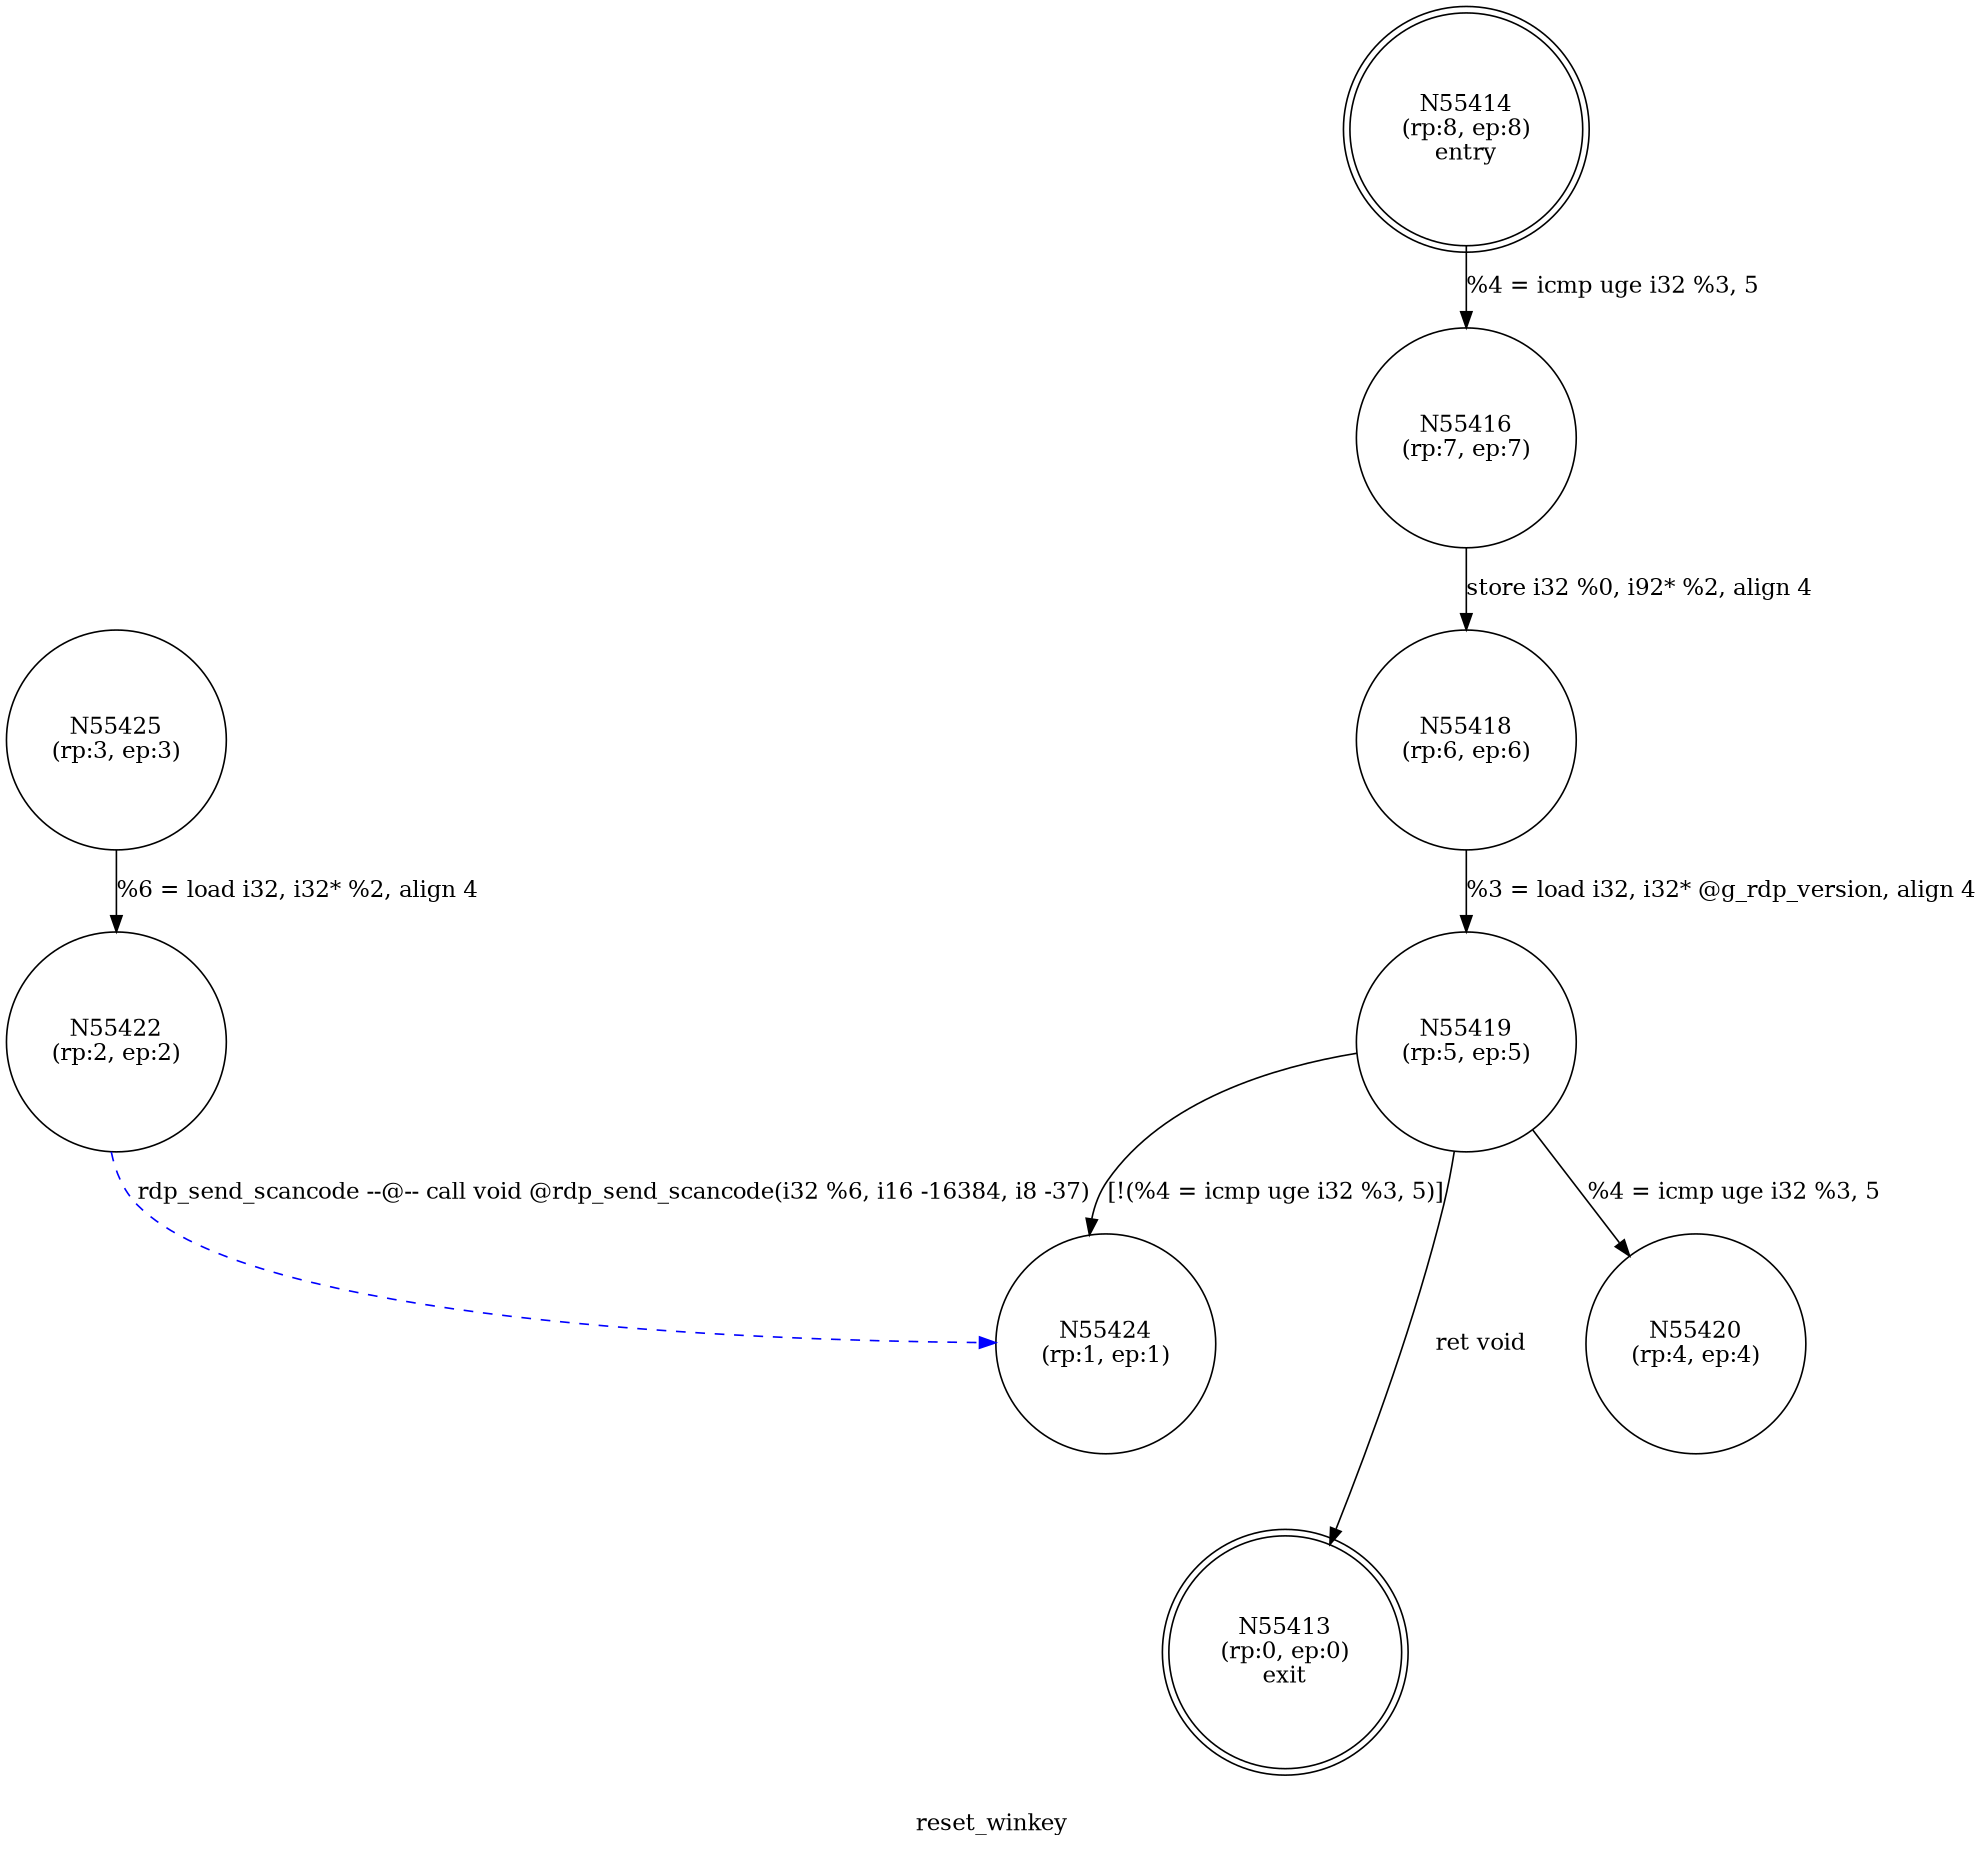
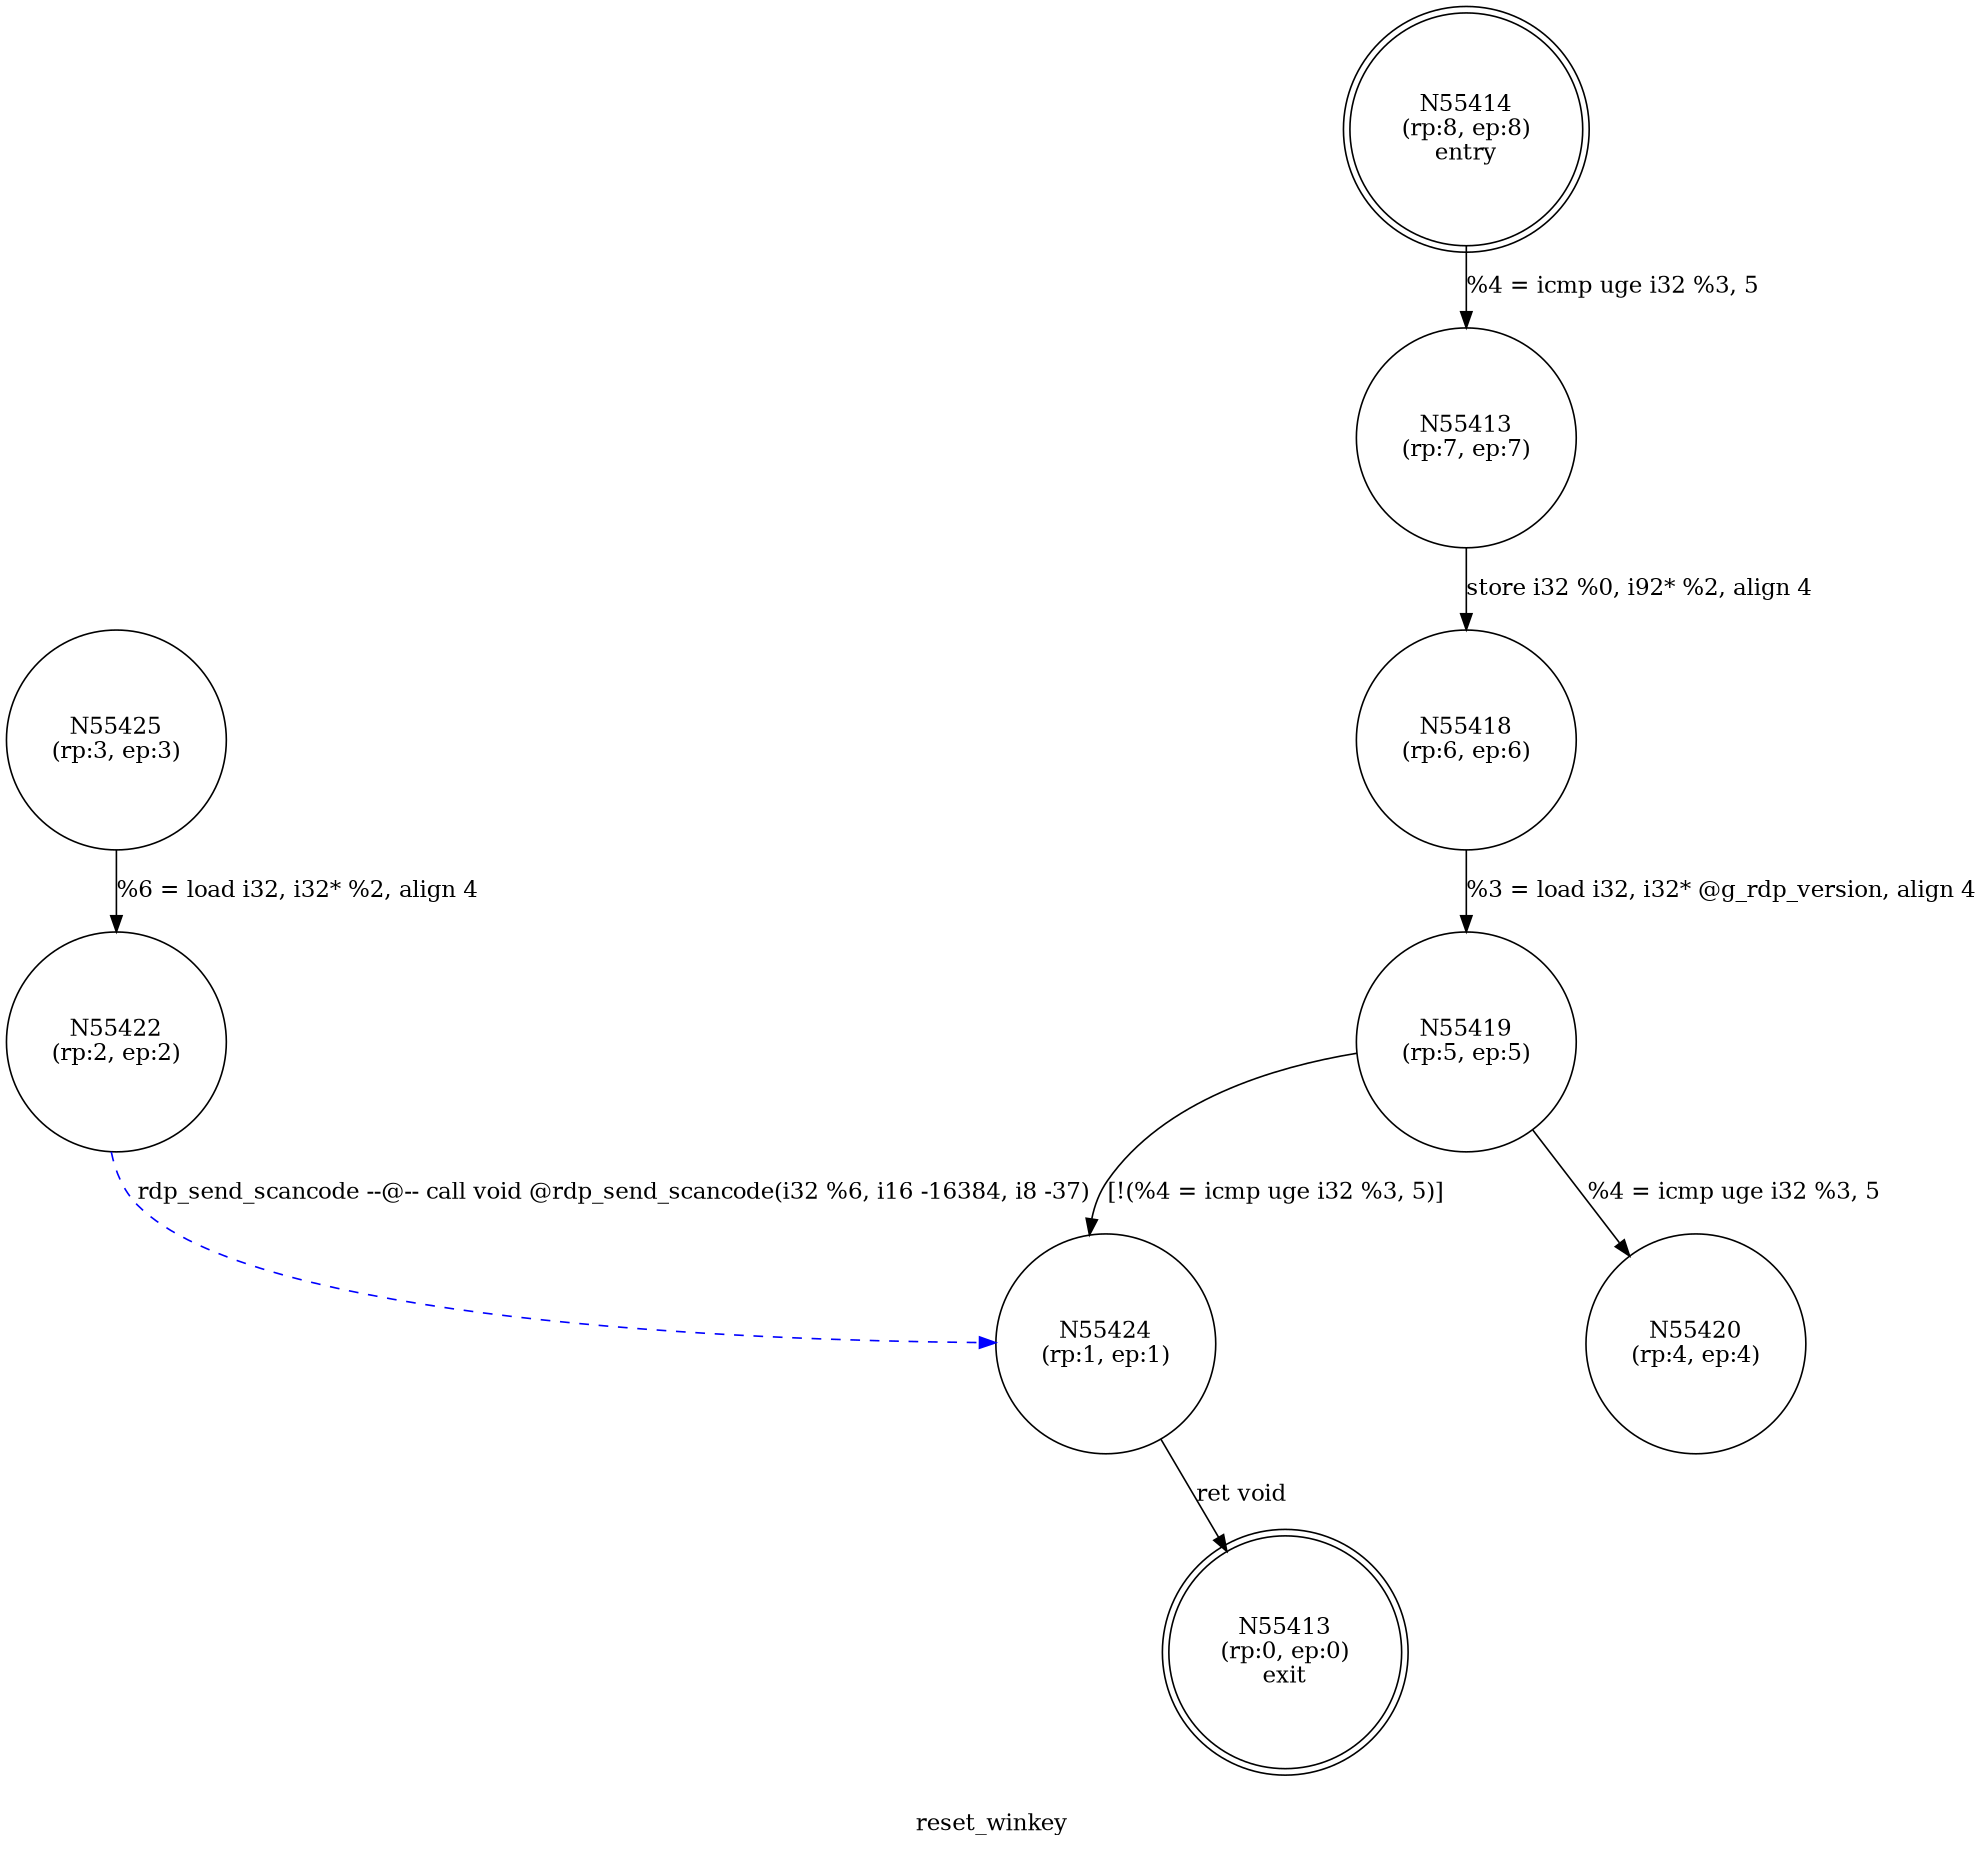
node "N55416 (rp:7, ep:7)": label "N55416 (rp:7, ep:7)" -> "N55413 (rp:7, ep:7)"
edge "N55419 (rp:5, ep:5)" -> "N55413 (rp:0, ep:0) exit": now "N55424 (rp:1, ep:1)" -> "N55413 (rp:0, ep:0) exit"
